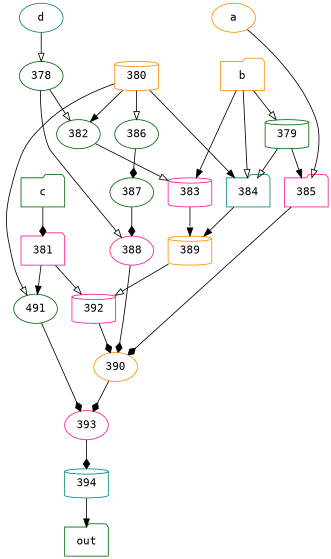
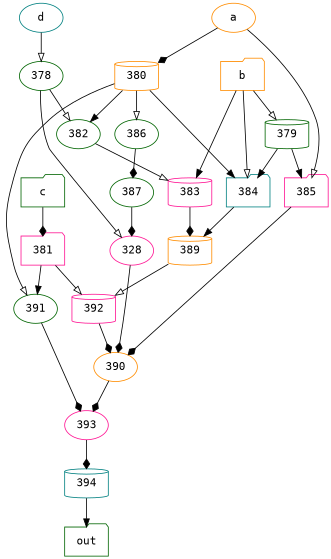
edge "a" -> "380": added
edge "379" -> "384": arrowhead onormal -> normal
edge "383" -> "389": arrowhead normal -> diamond
node "388": label "388" -> "328"
node "491": label "491" -> "391"
